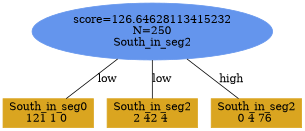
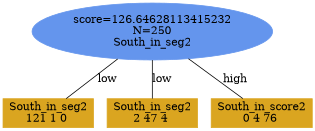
node "South_in_seg0 121 1 0": label "South_in_seg0 121 1 0" -> "South_in_seg2 121 1 0"
node "South_in_seg2 2 42 4": label "South_in_seg2 2 42 4" -> "South_in_seg2 2 47 4"
node "South_in_seg2 0 4 76": label "South_in_seg2 0 4 76" -> "South_in_score2 0 4 76"
